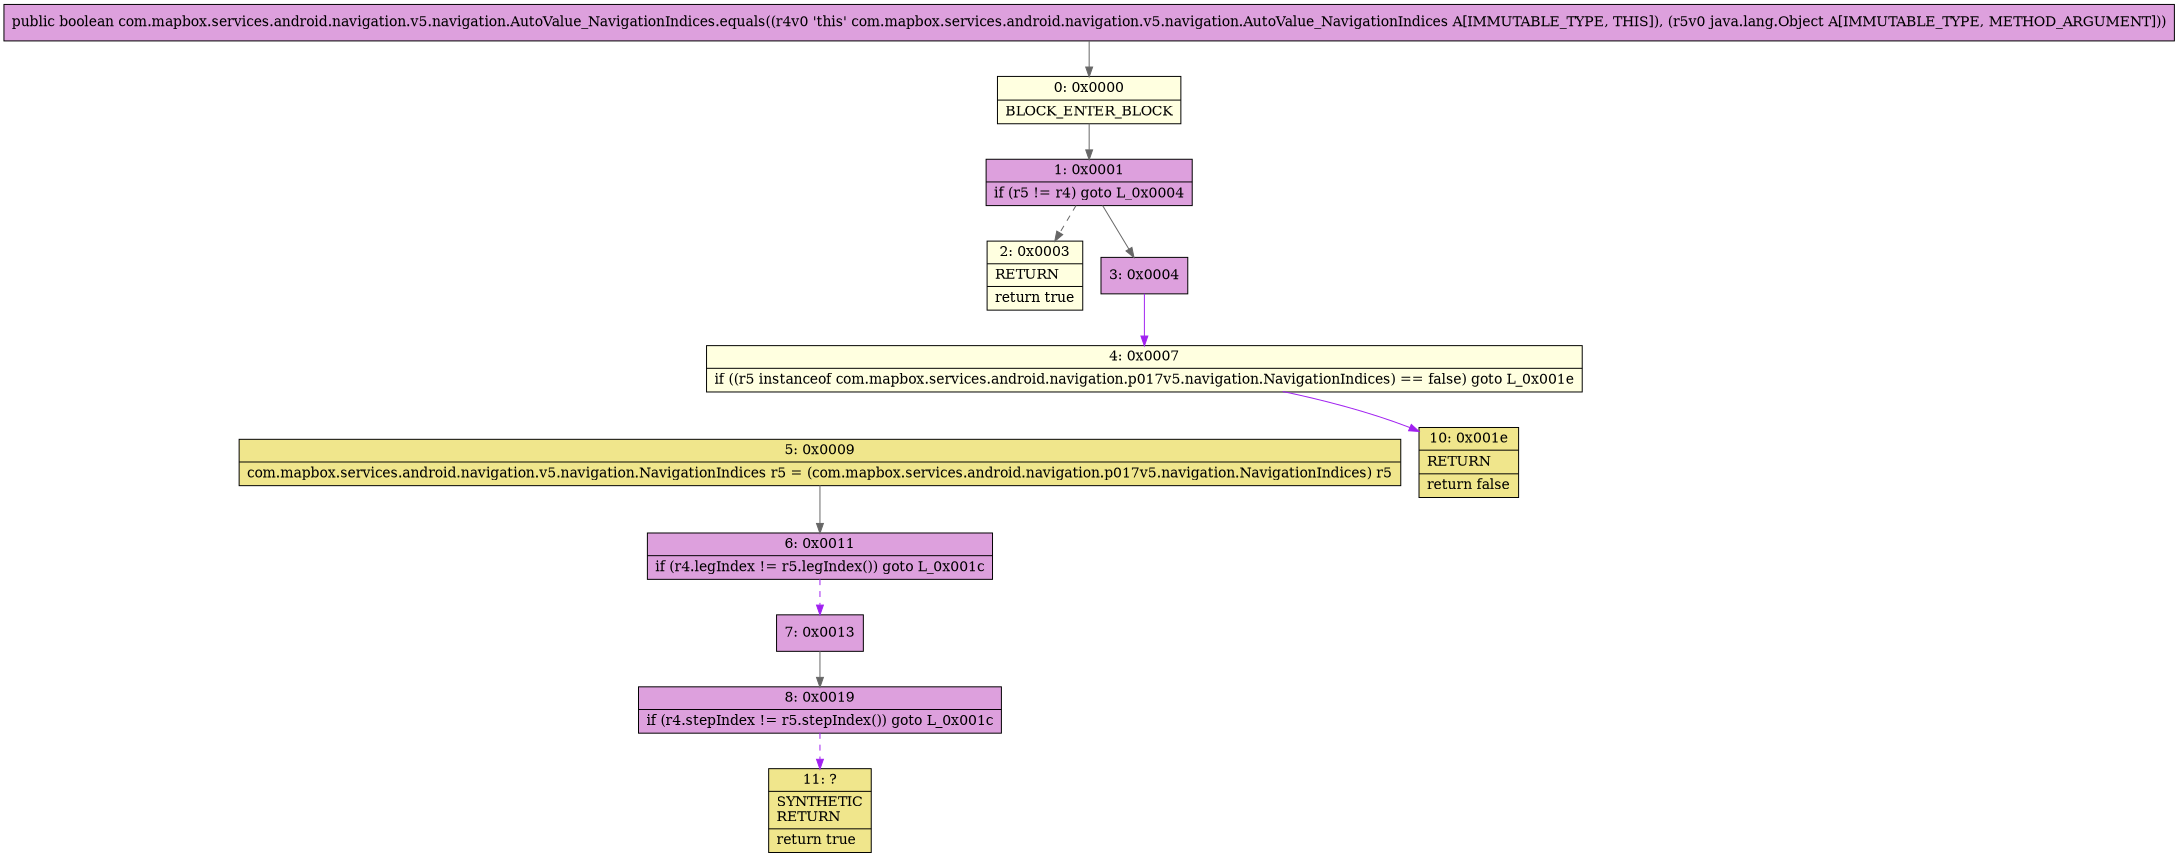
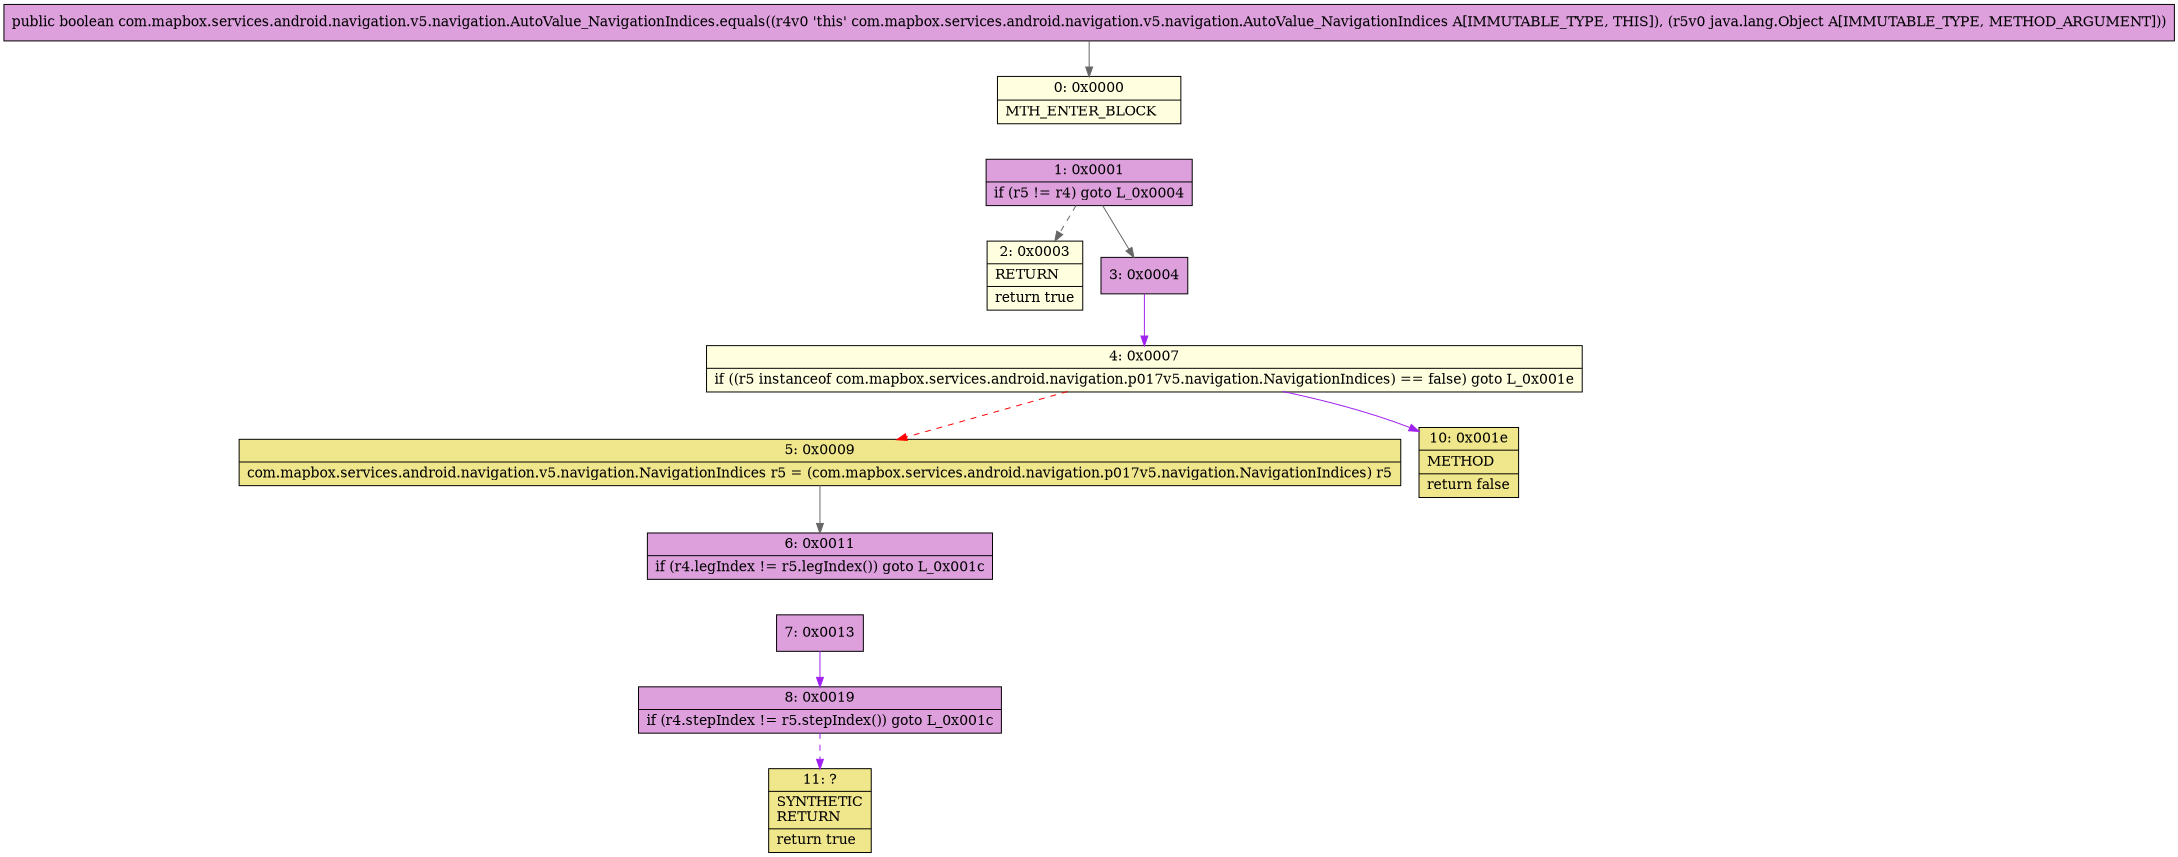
node "0: 0x0000": text "BLOCK_ENTER_BLOCK" -> "MTH_ENTER_BLOCK"
edge "0: 0x0000" -> "1: 0x0001": removed
edge "4: 0x0007" -> "5: 0x0009": added
node "10: 0x001e": text "RETURN" -> "METHOD"
edge "6: 0x0011" -> "7: 0x0013": removed
edge "7: 0x0013" -> "8: 0x0019": color gray40 -> purple
